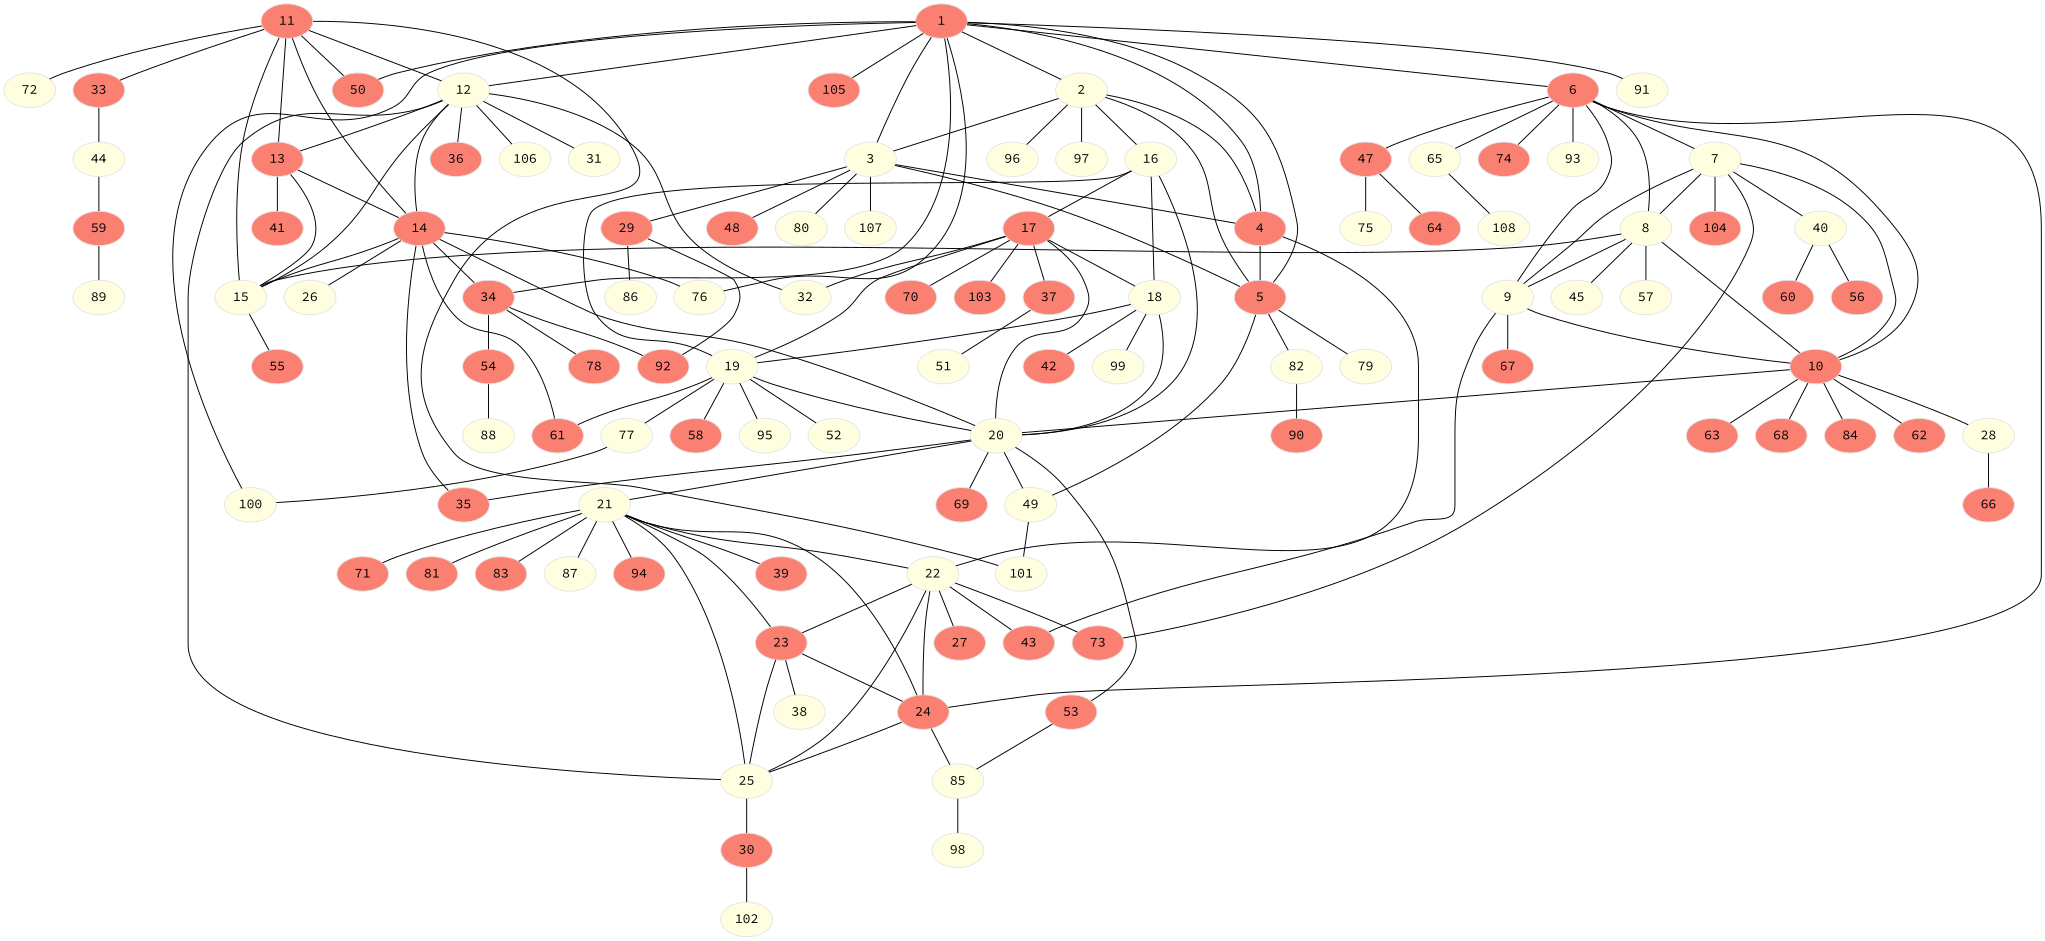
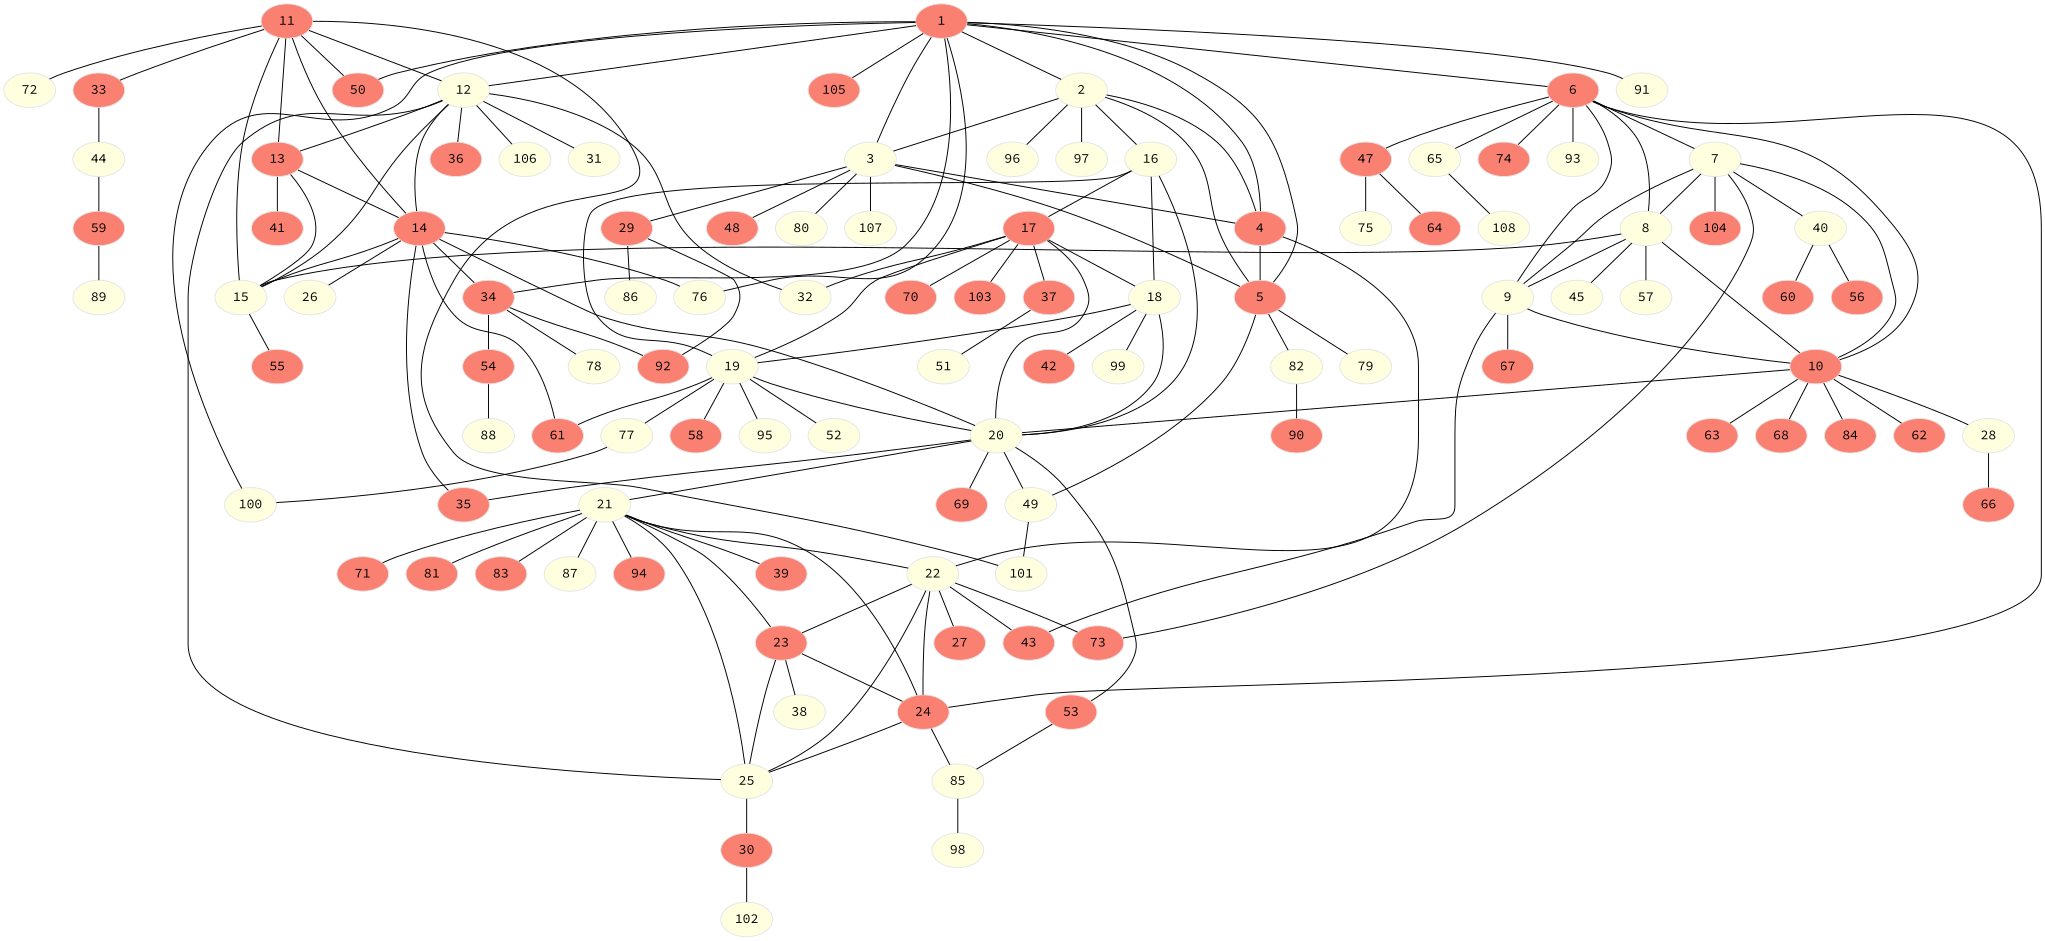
node "78": fillcolor salmon -> lightyellow
